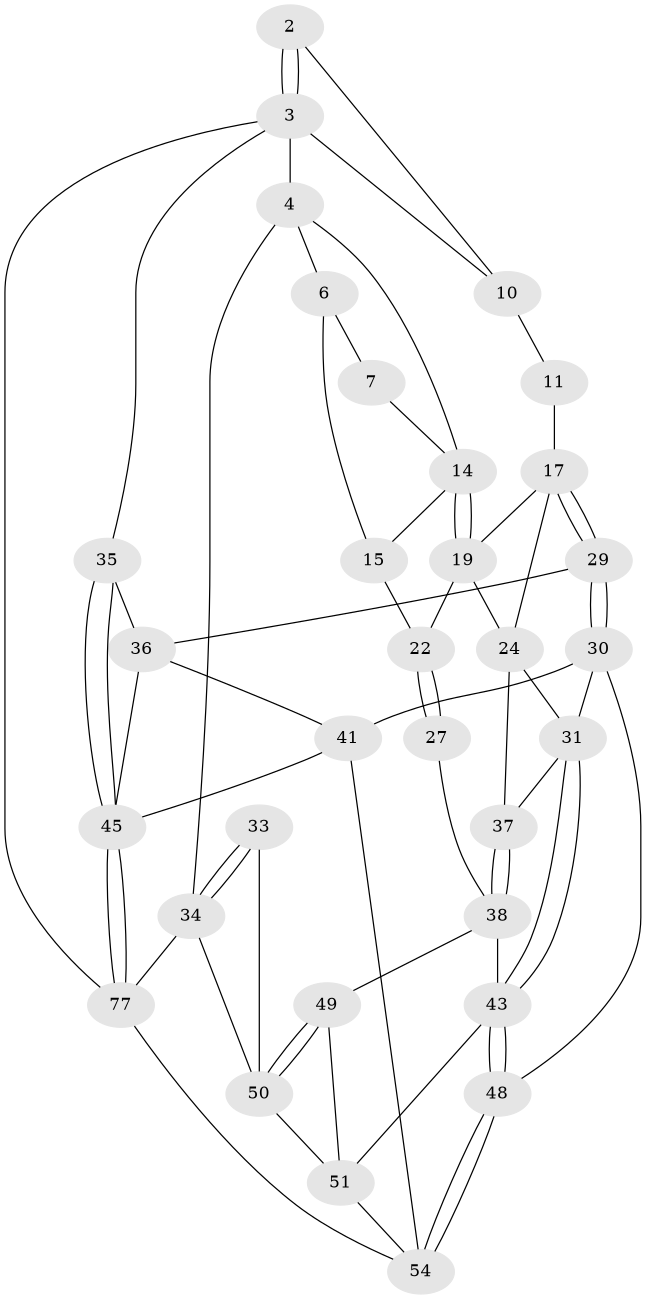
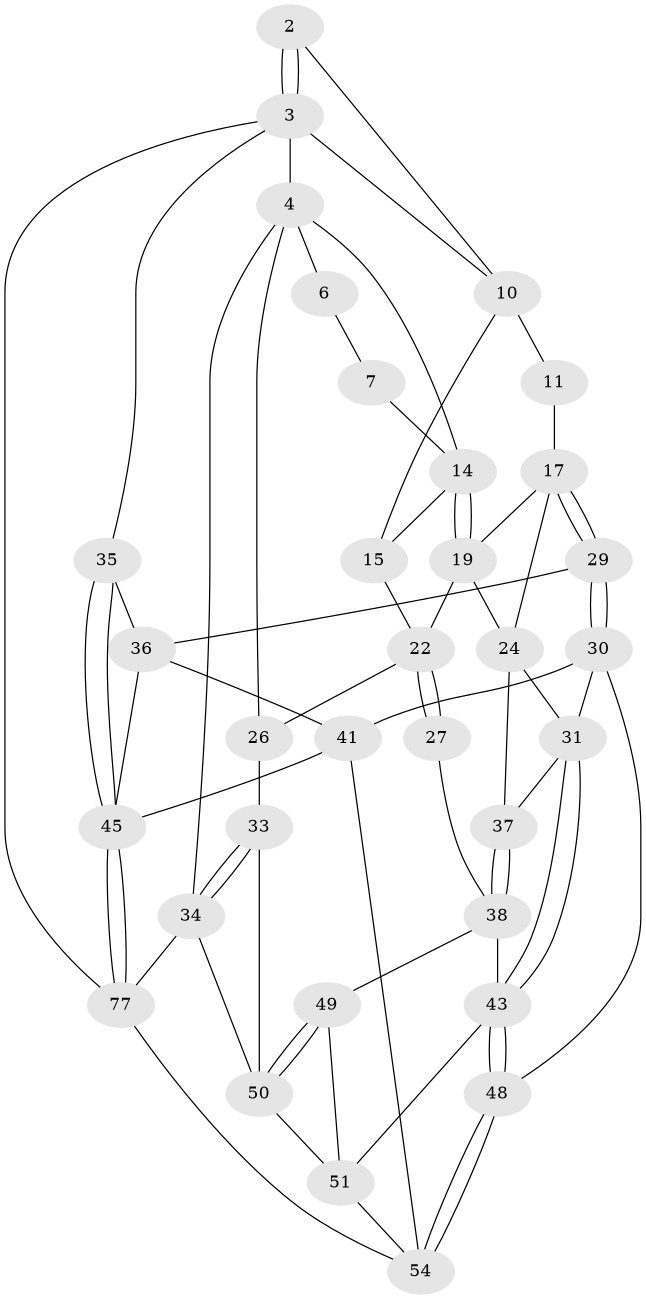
edge "6" -- "15": now "10" -- "15"
node "26": added
